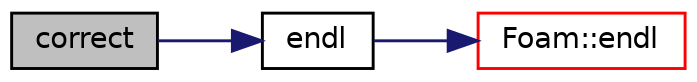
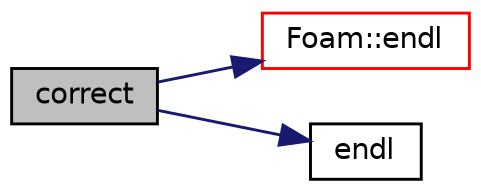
edge "endl" -> "Foam::endl": now "correct" -> "Foam::endl"
